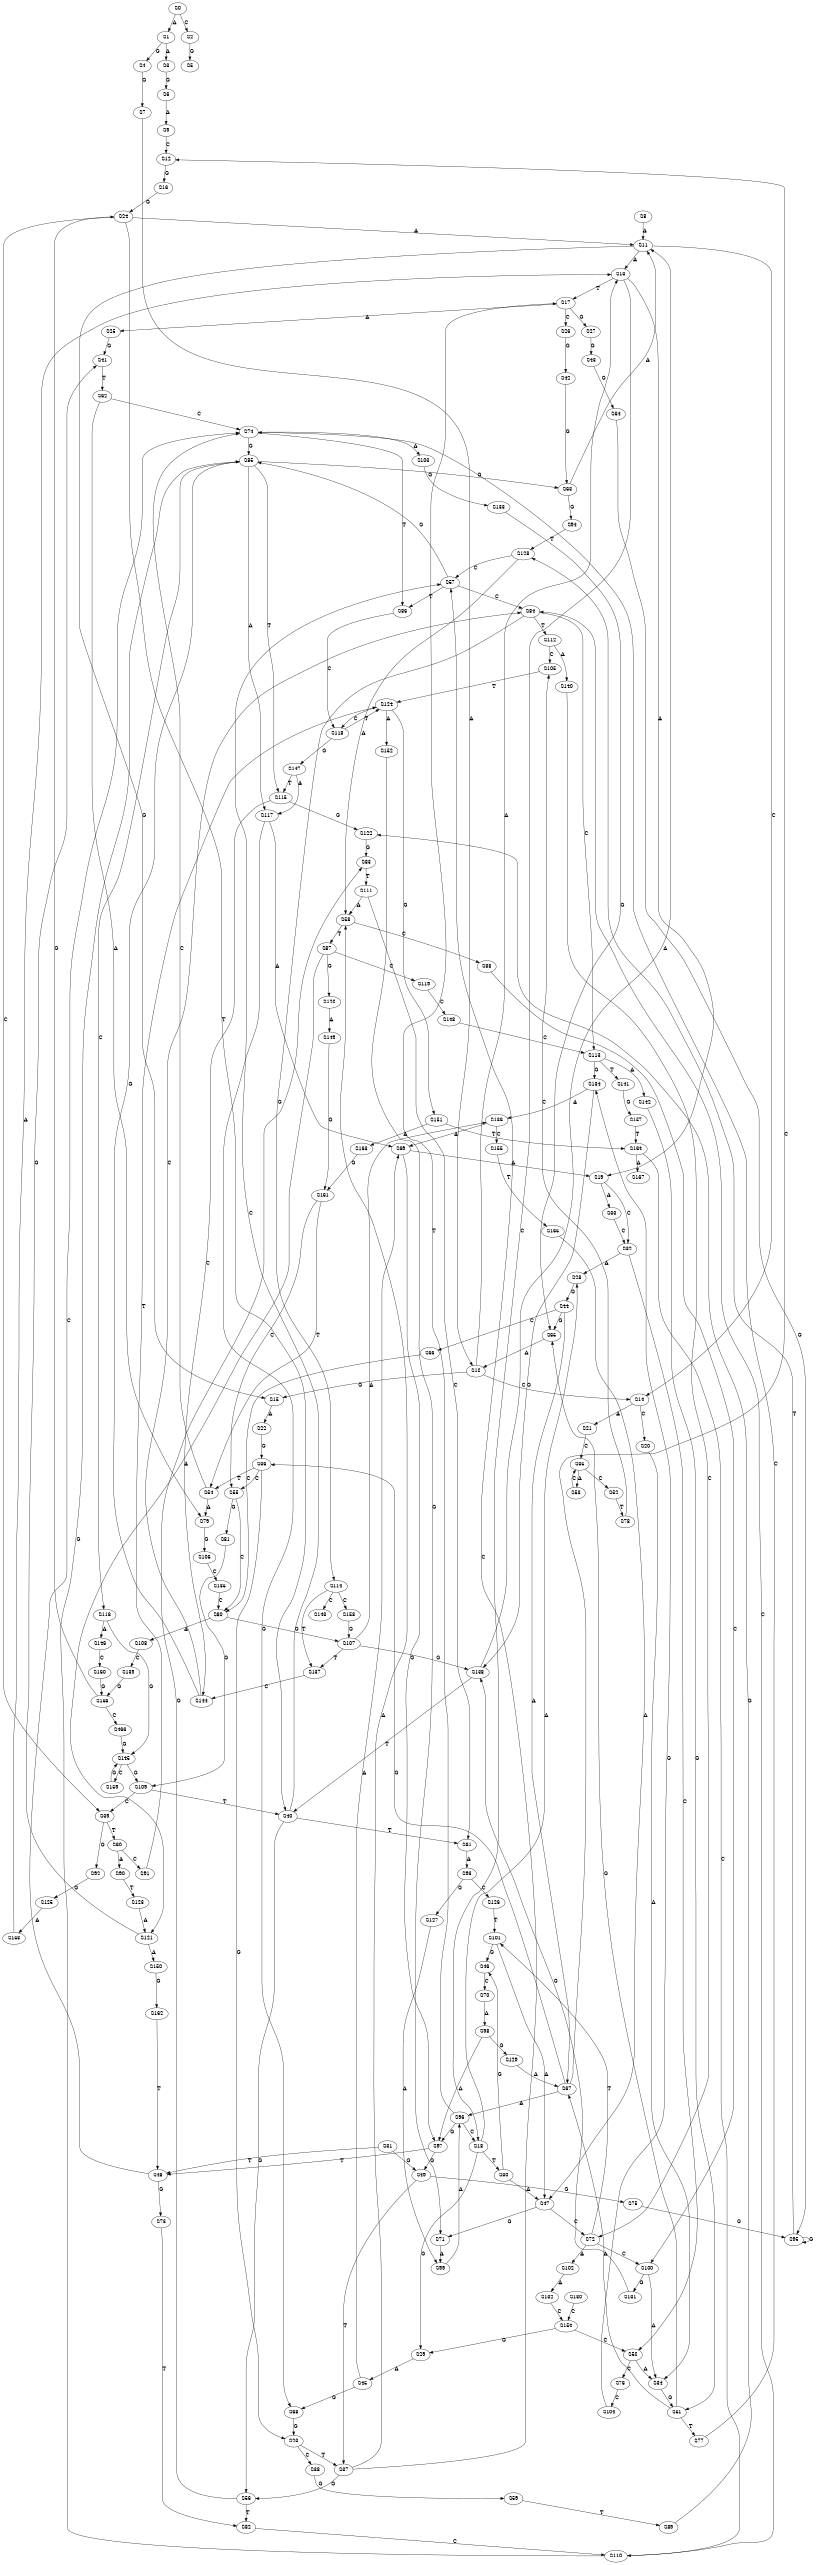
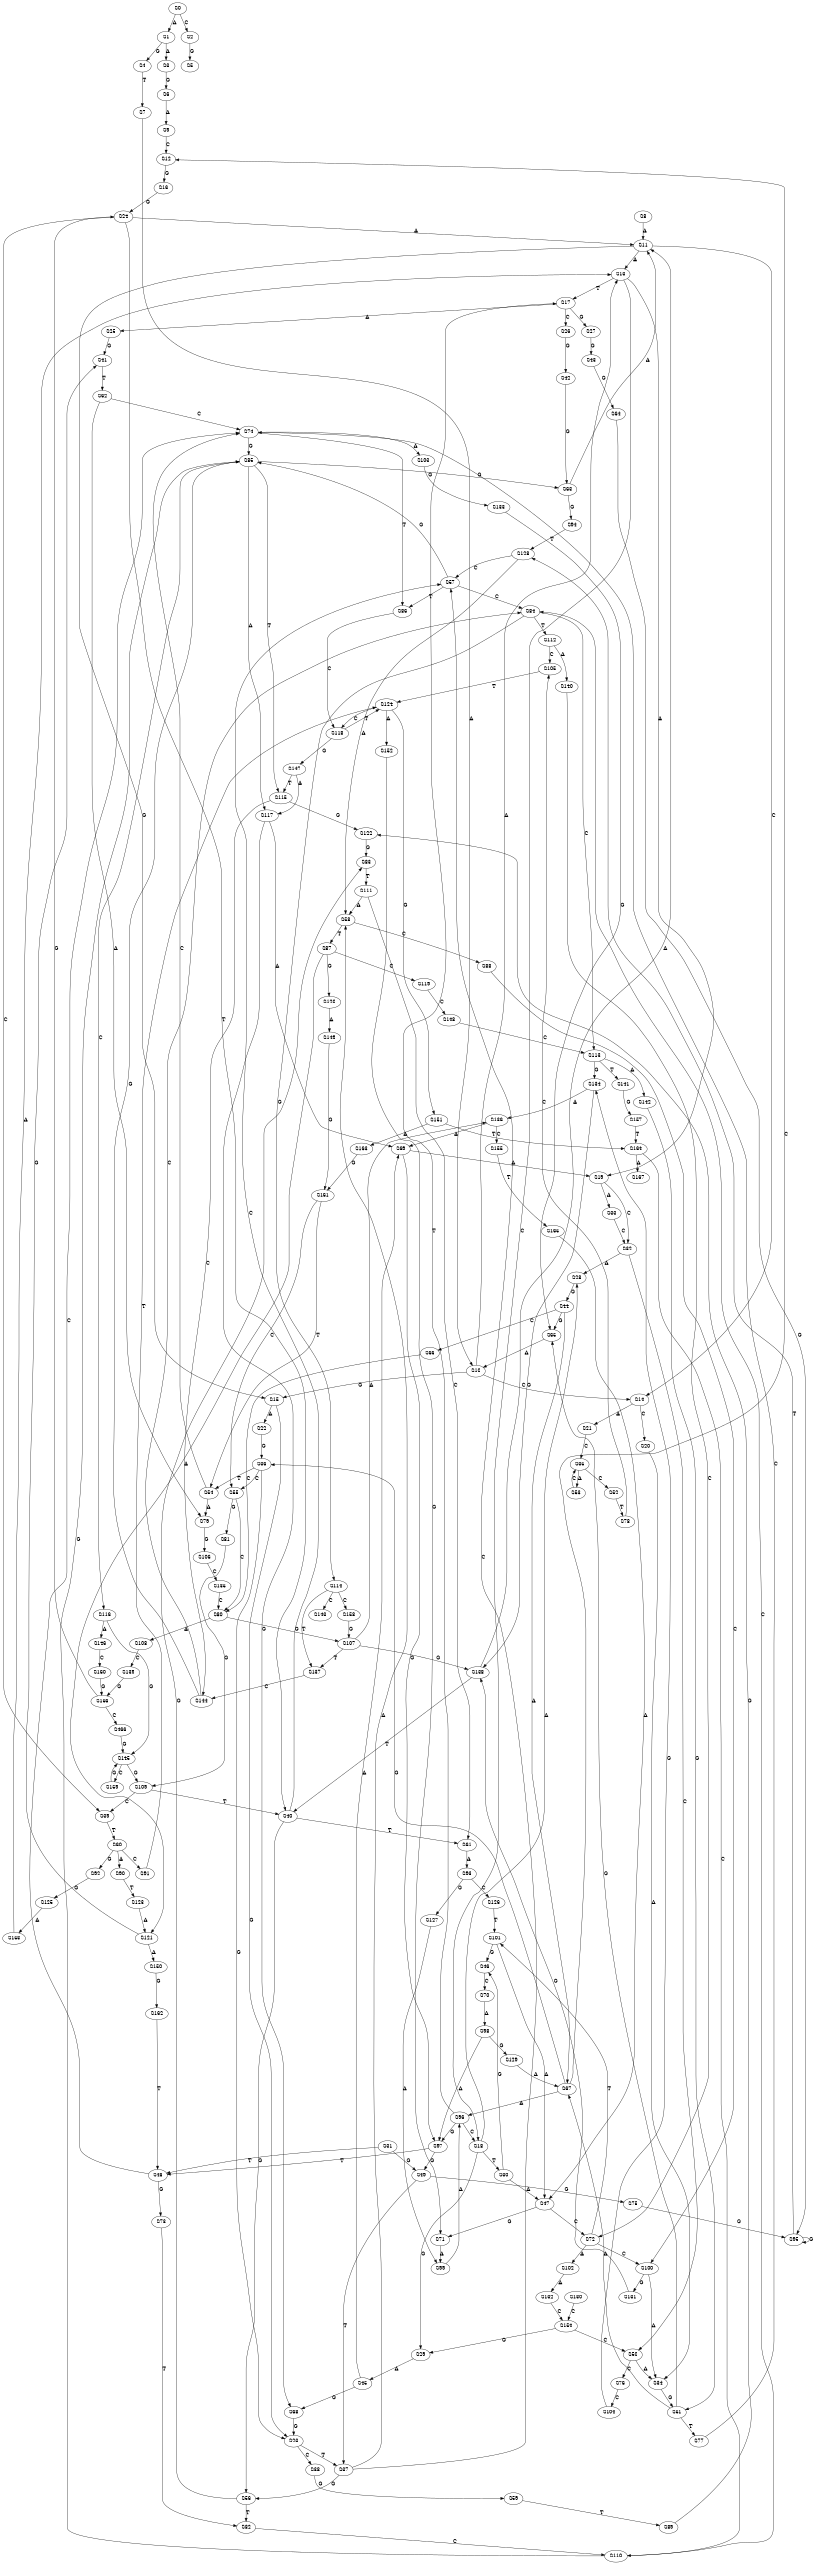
edge "S4" -> "S7": label "G" -> "T"
edge "S39" -> "S92": now "S60" -> "S92"
edge "S15" -> "S23": added, label "G"
